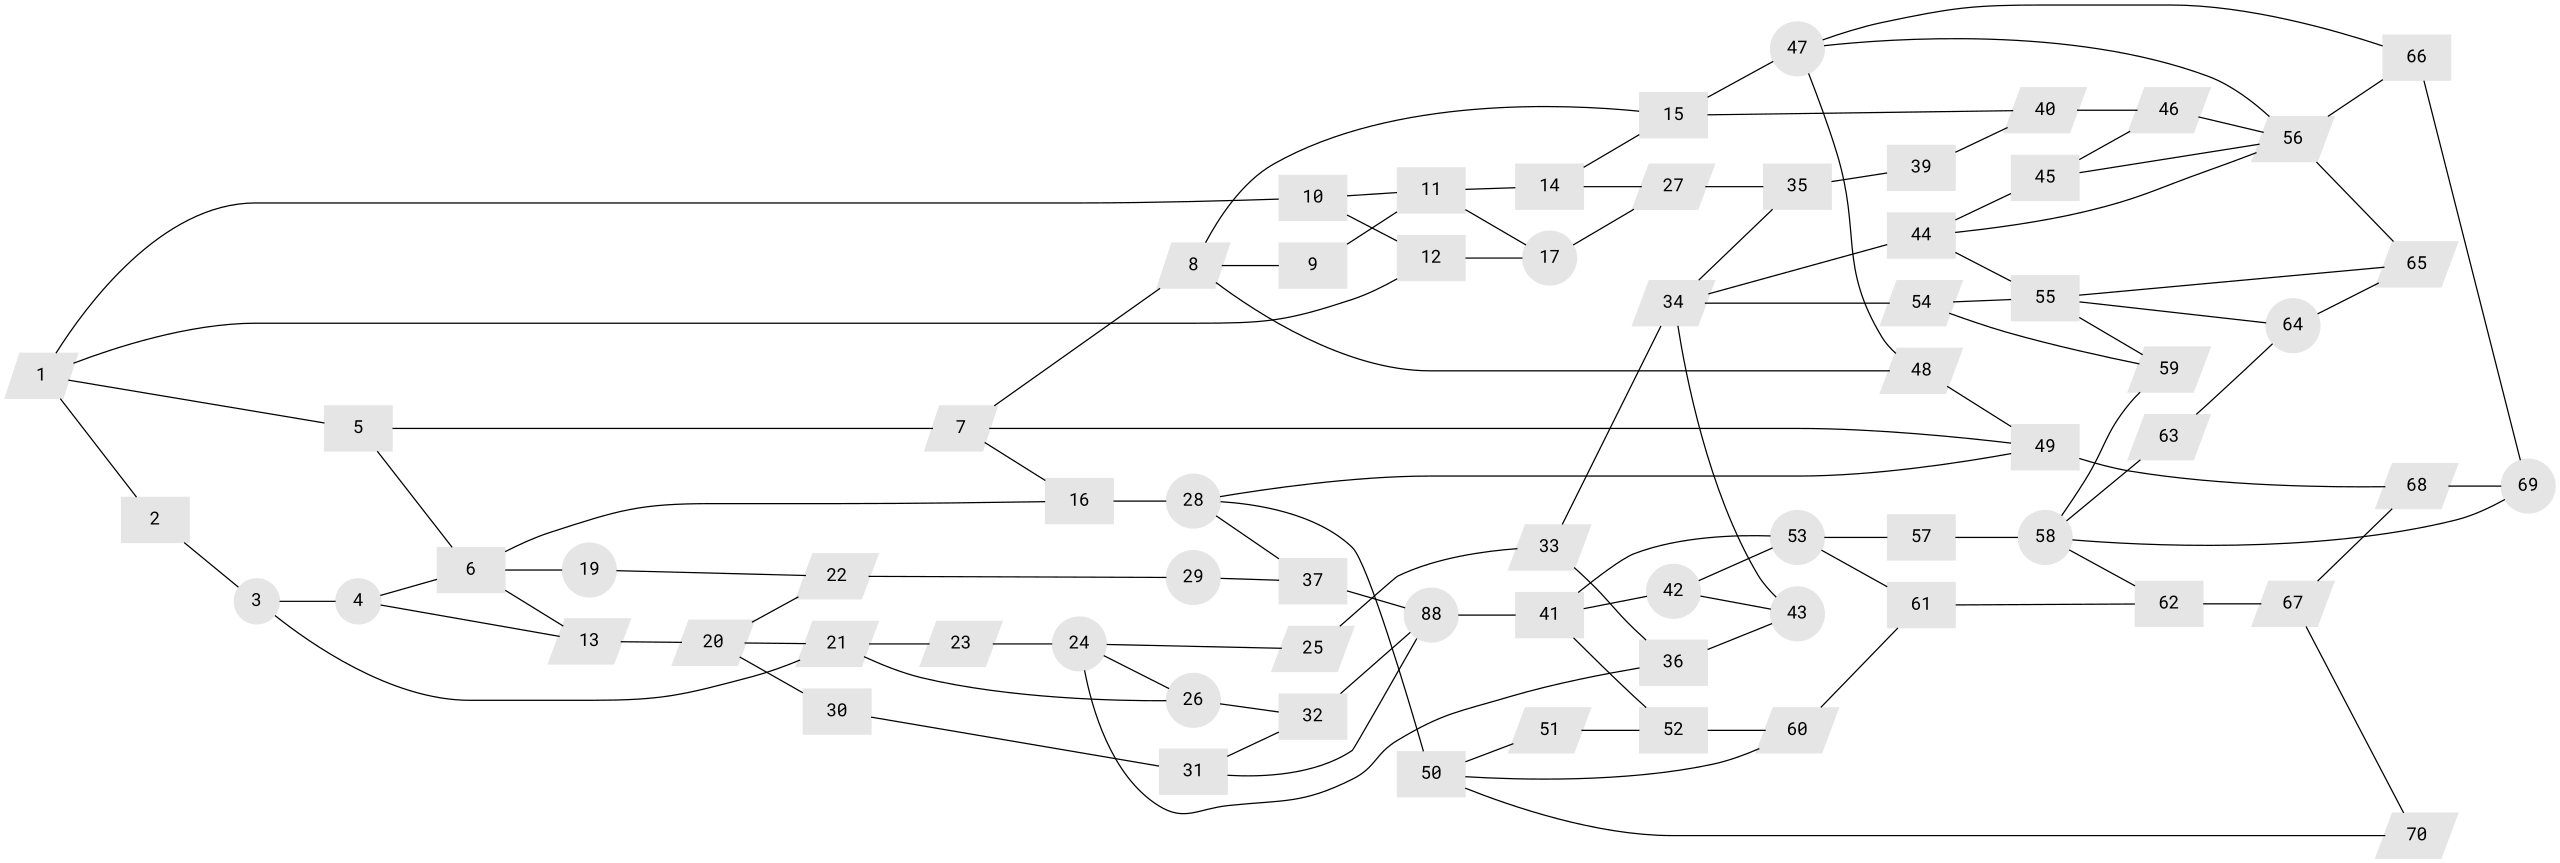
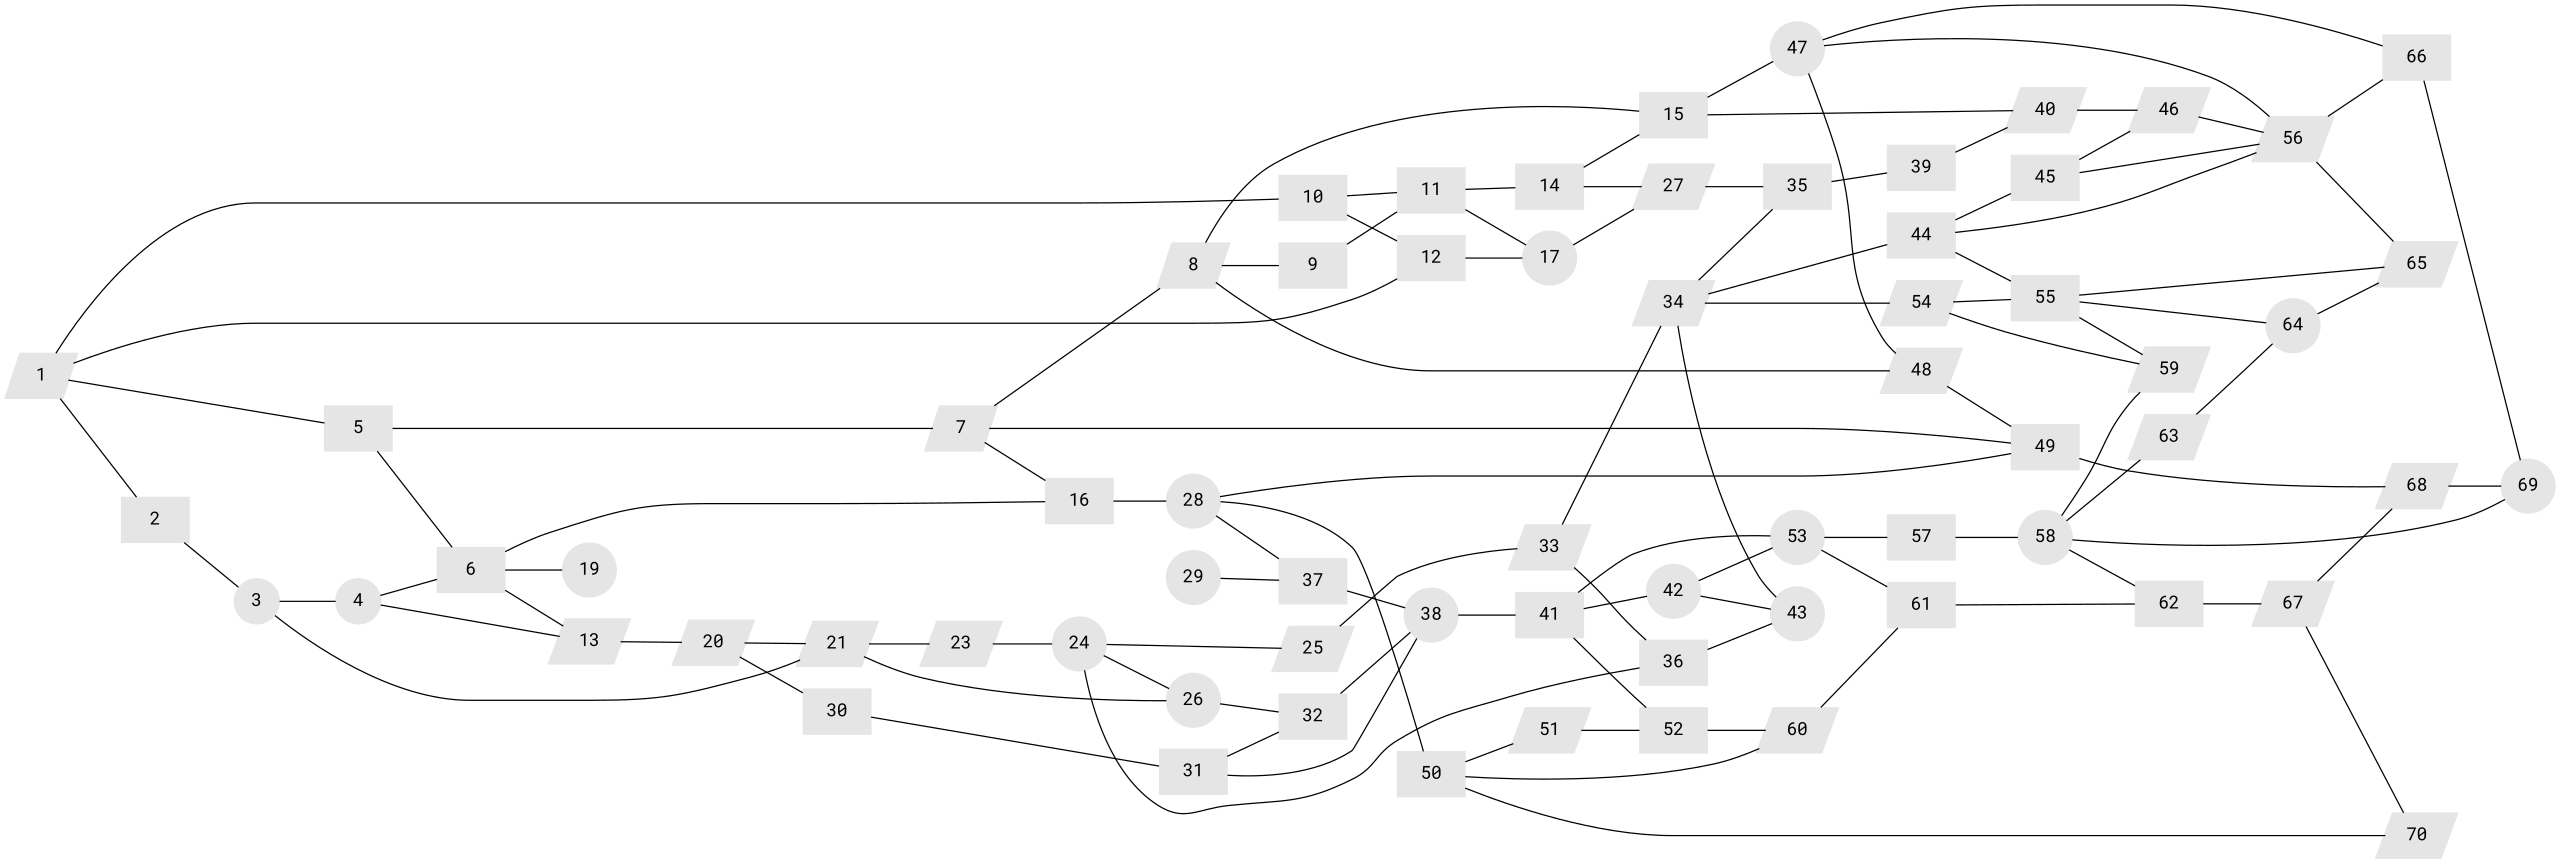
node "22": removed
node "88": label "88" -> "38"
